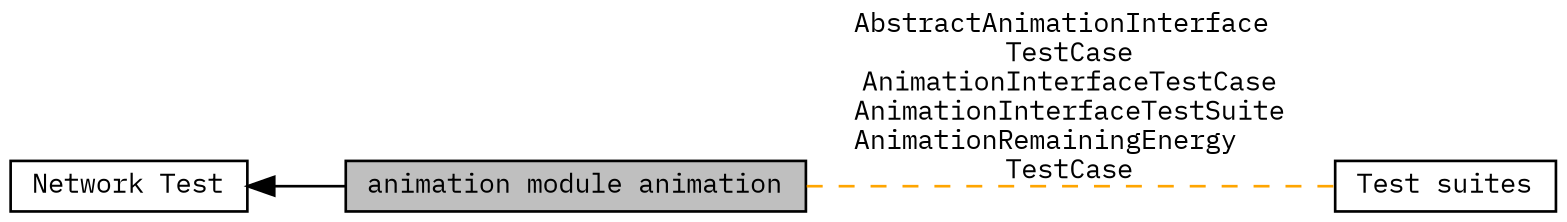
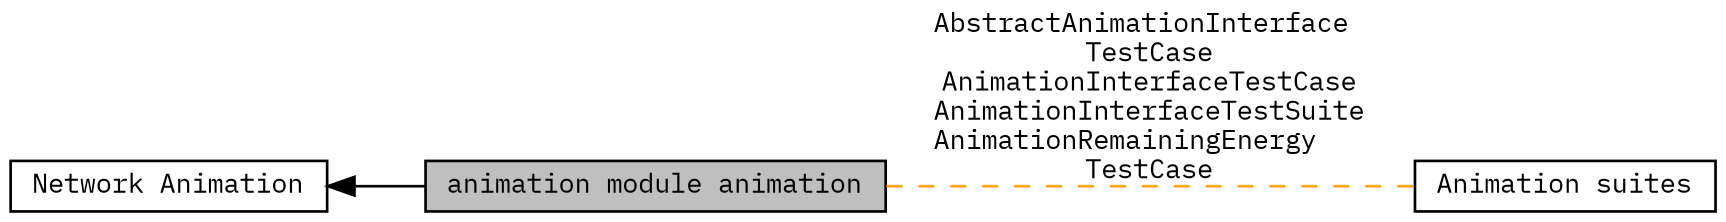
node "Network Test": label "Network Test" -> "Network Animation"
node "Test suites": label "Test suites" -> "Animation suites"
